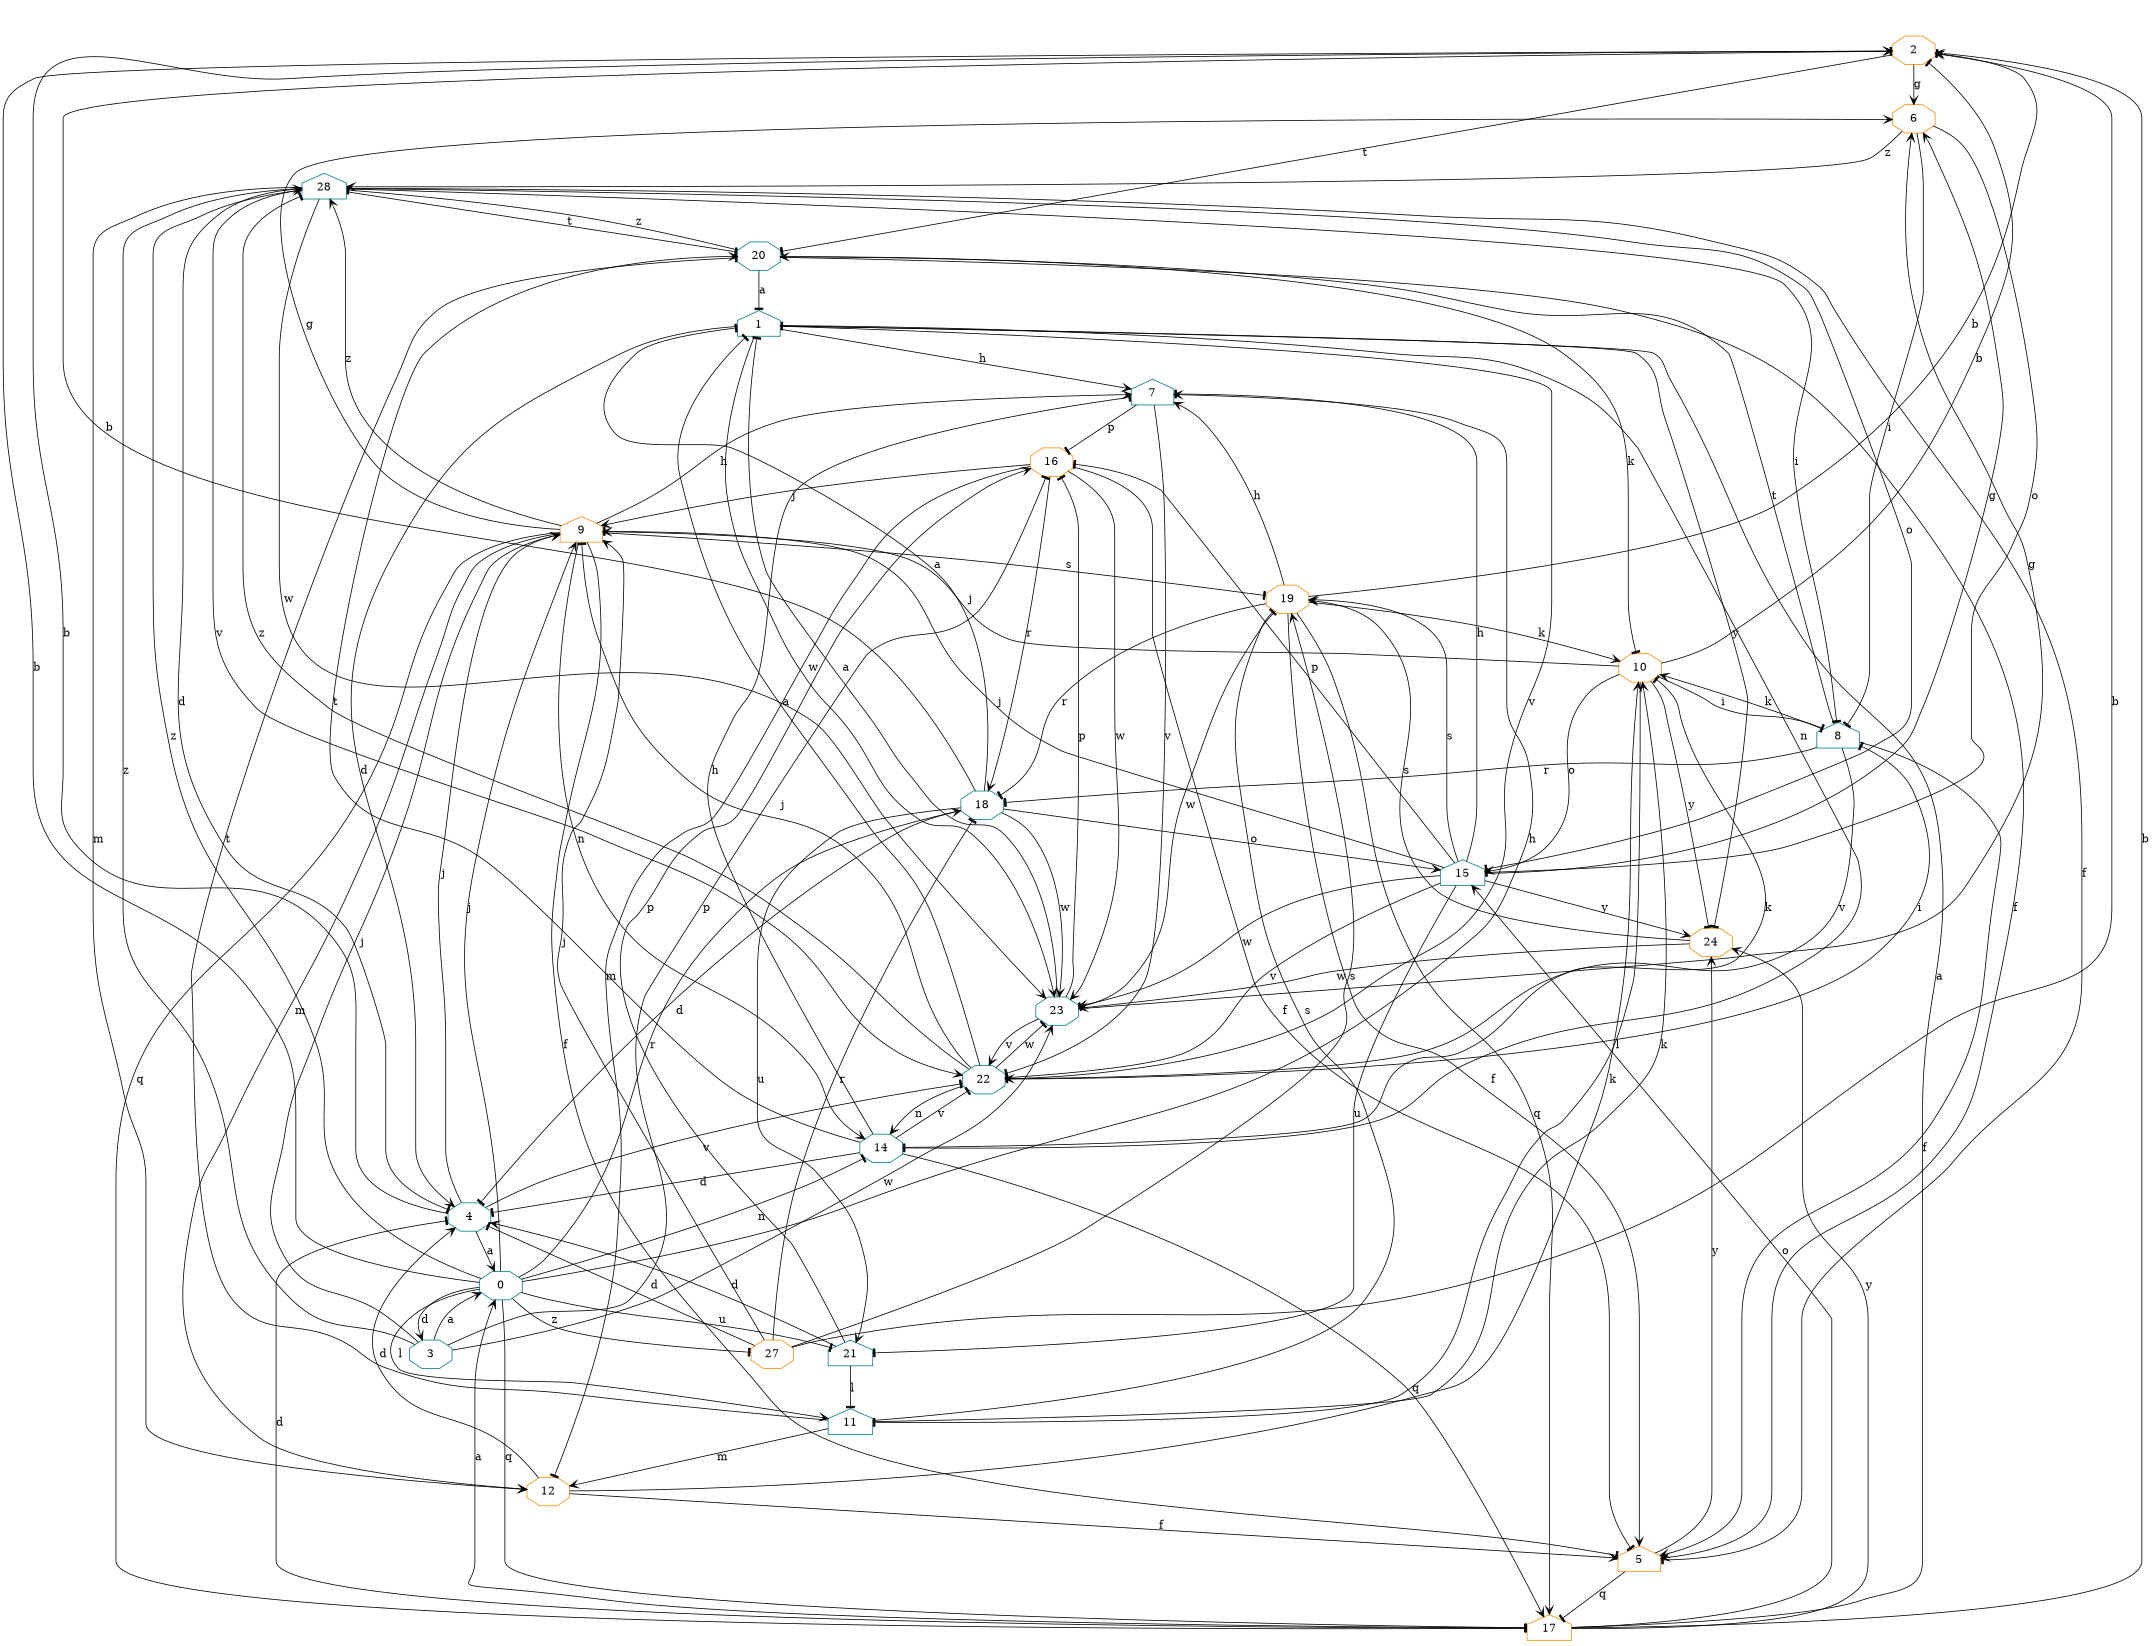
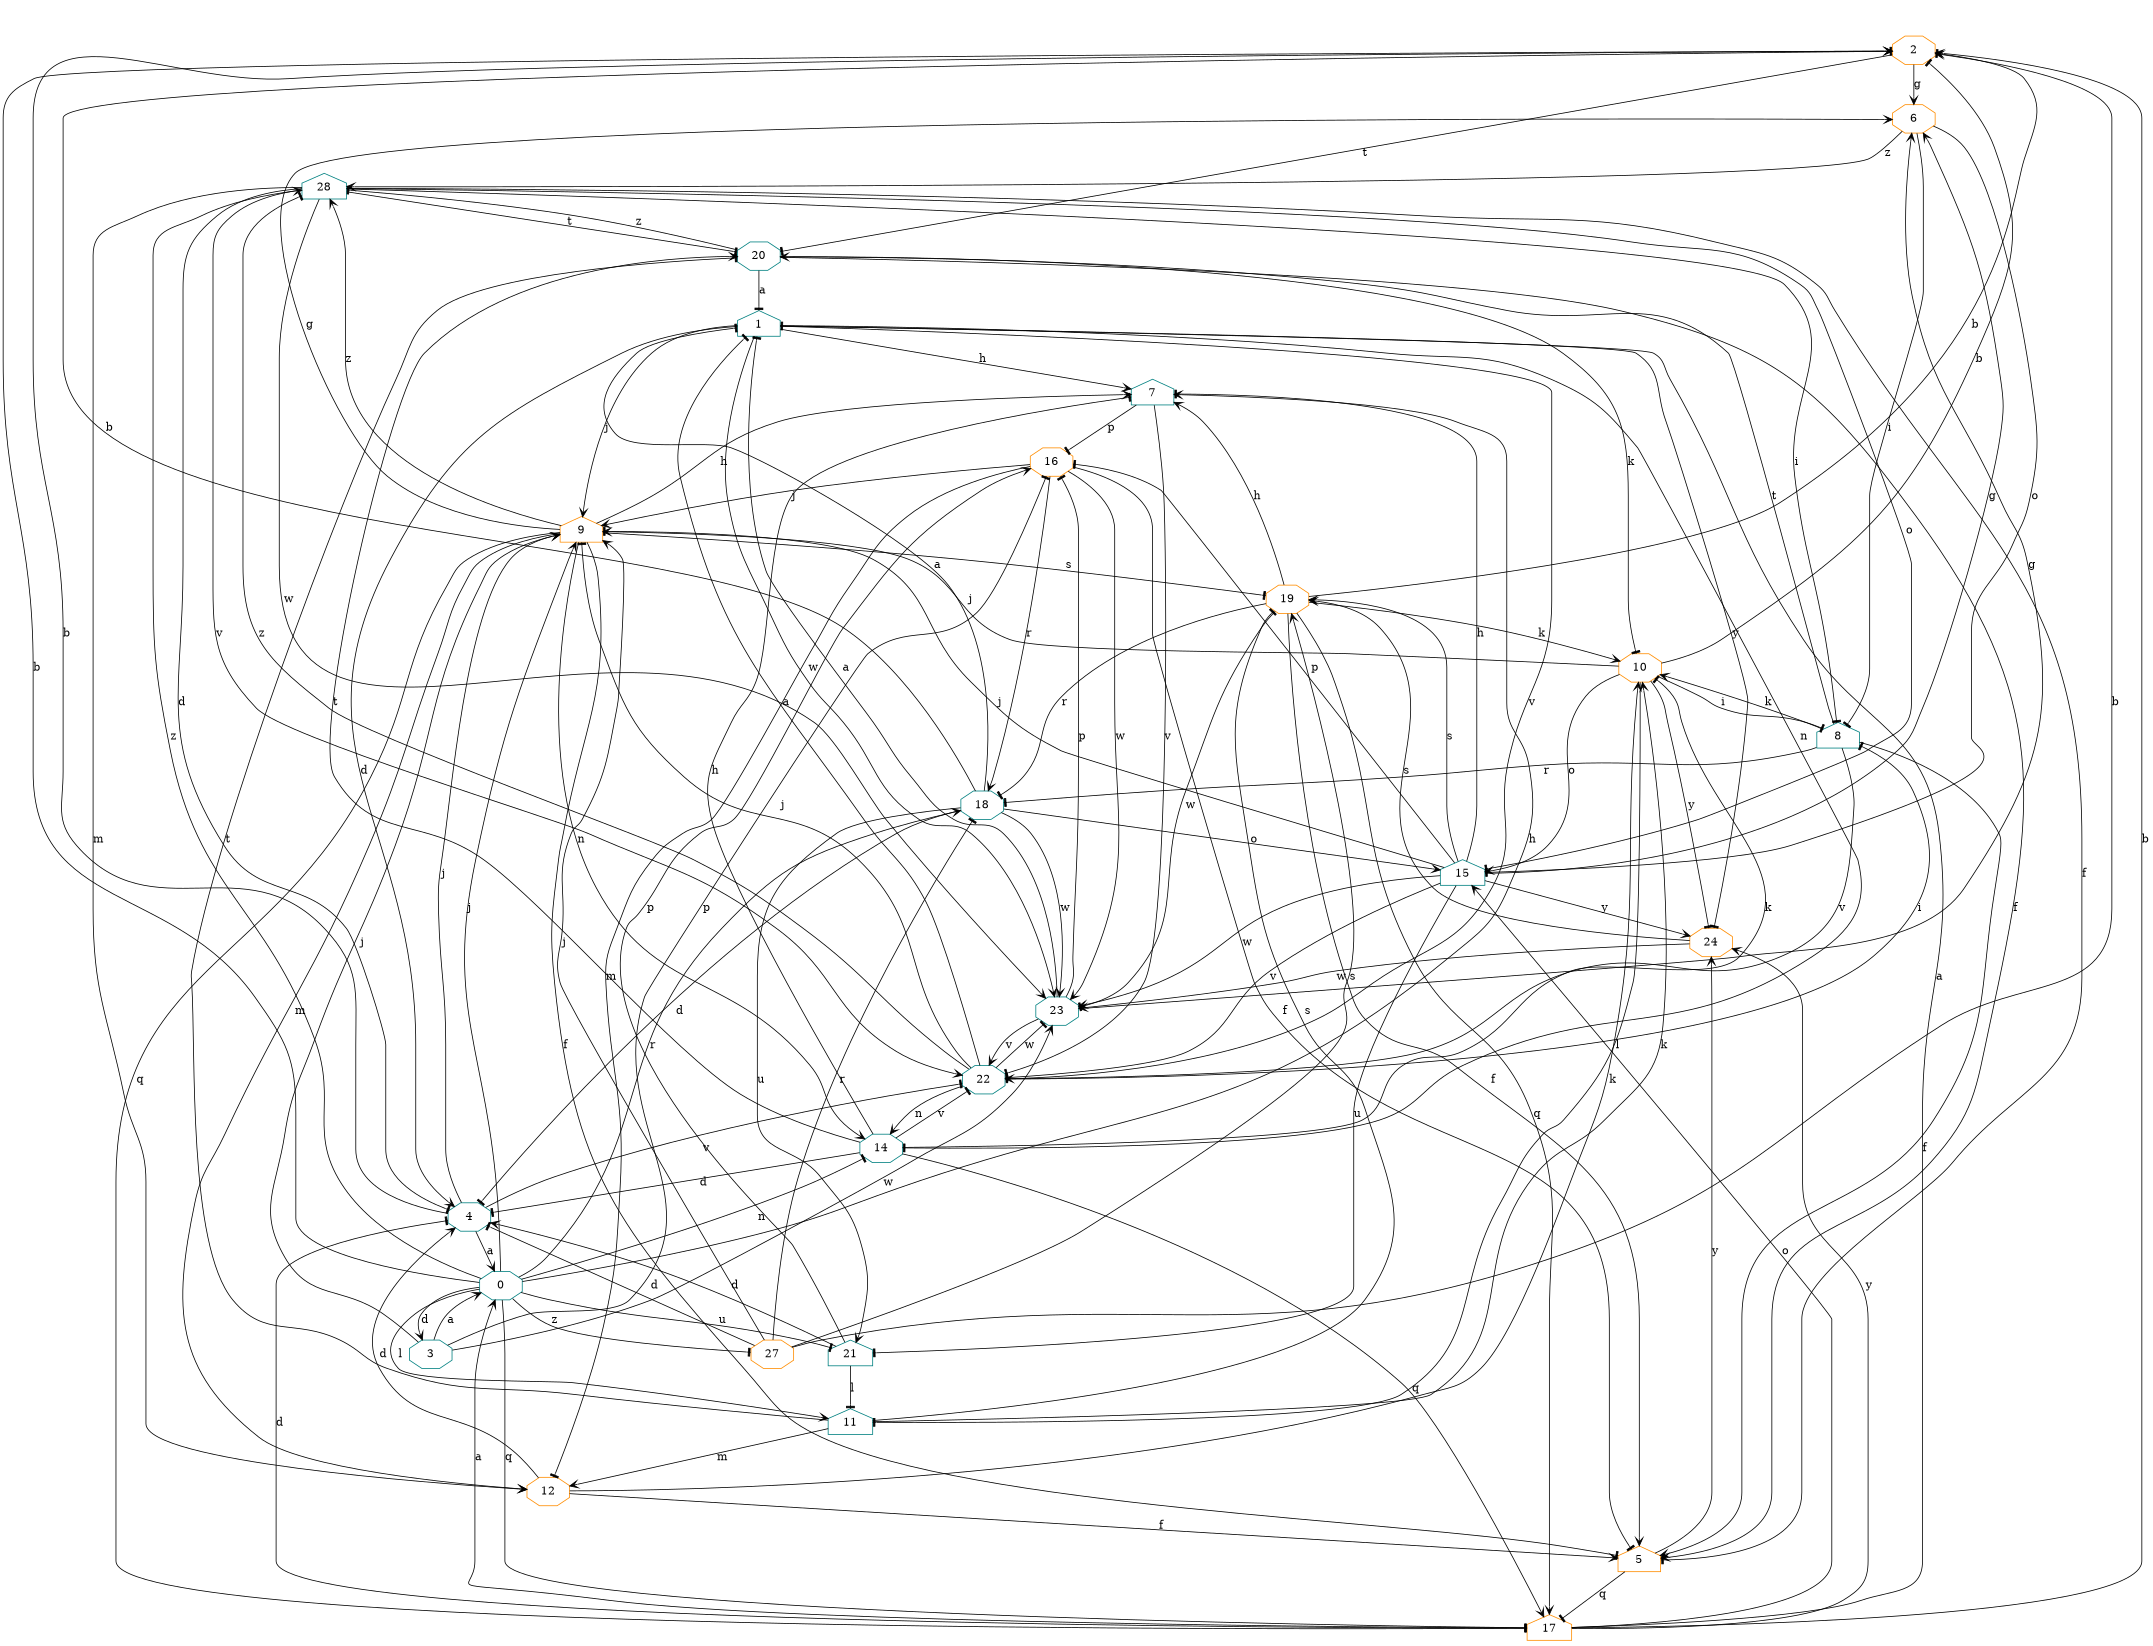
edge "1" -> "9": added, label "j"
edge "3" -> "28": removed, label "z"
